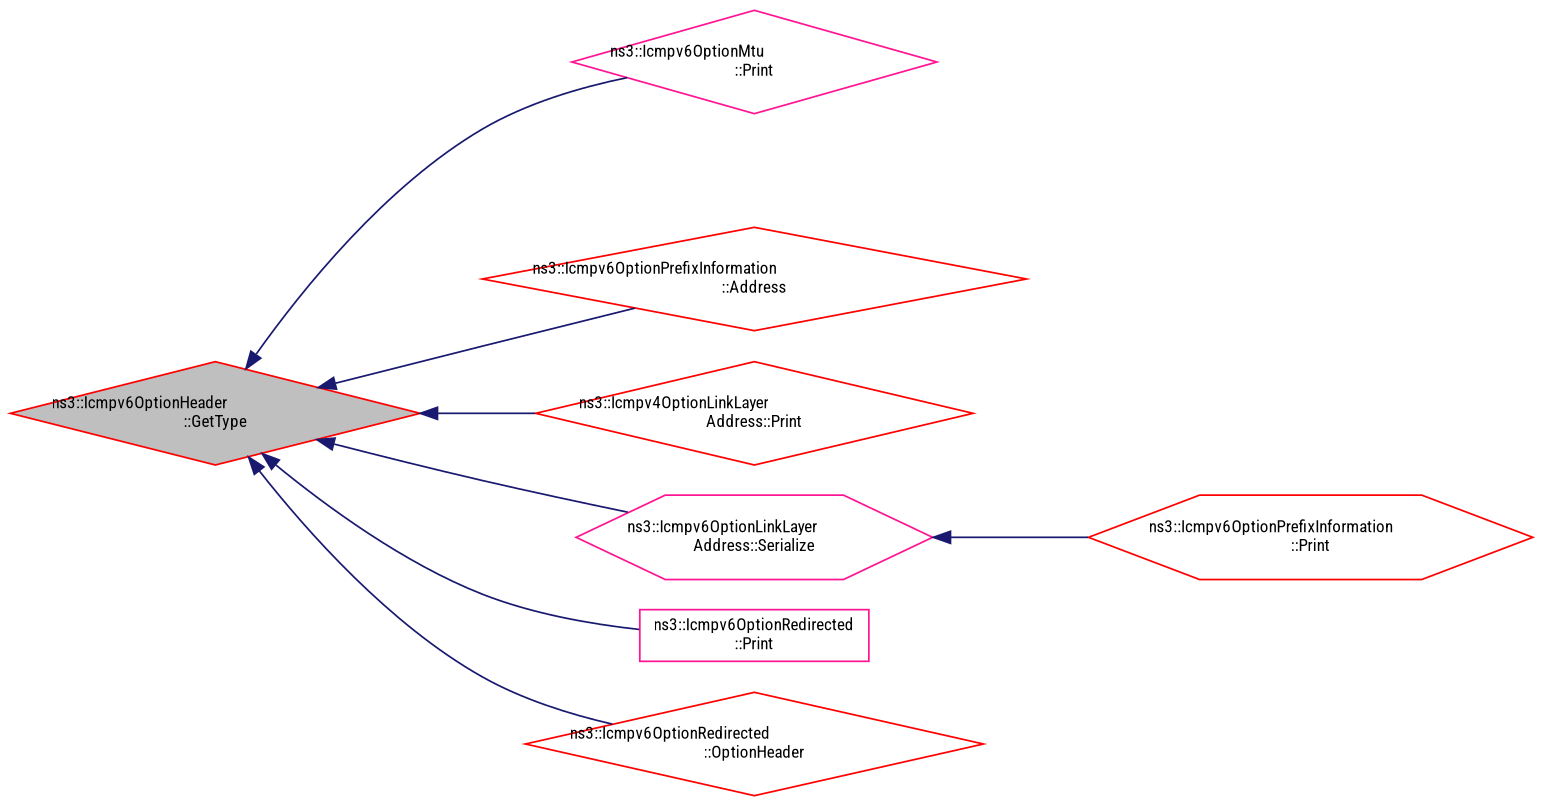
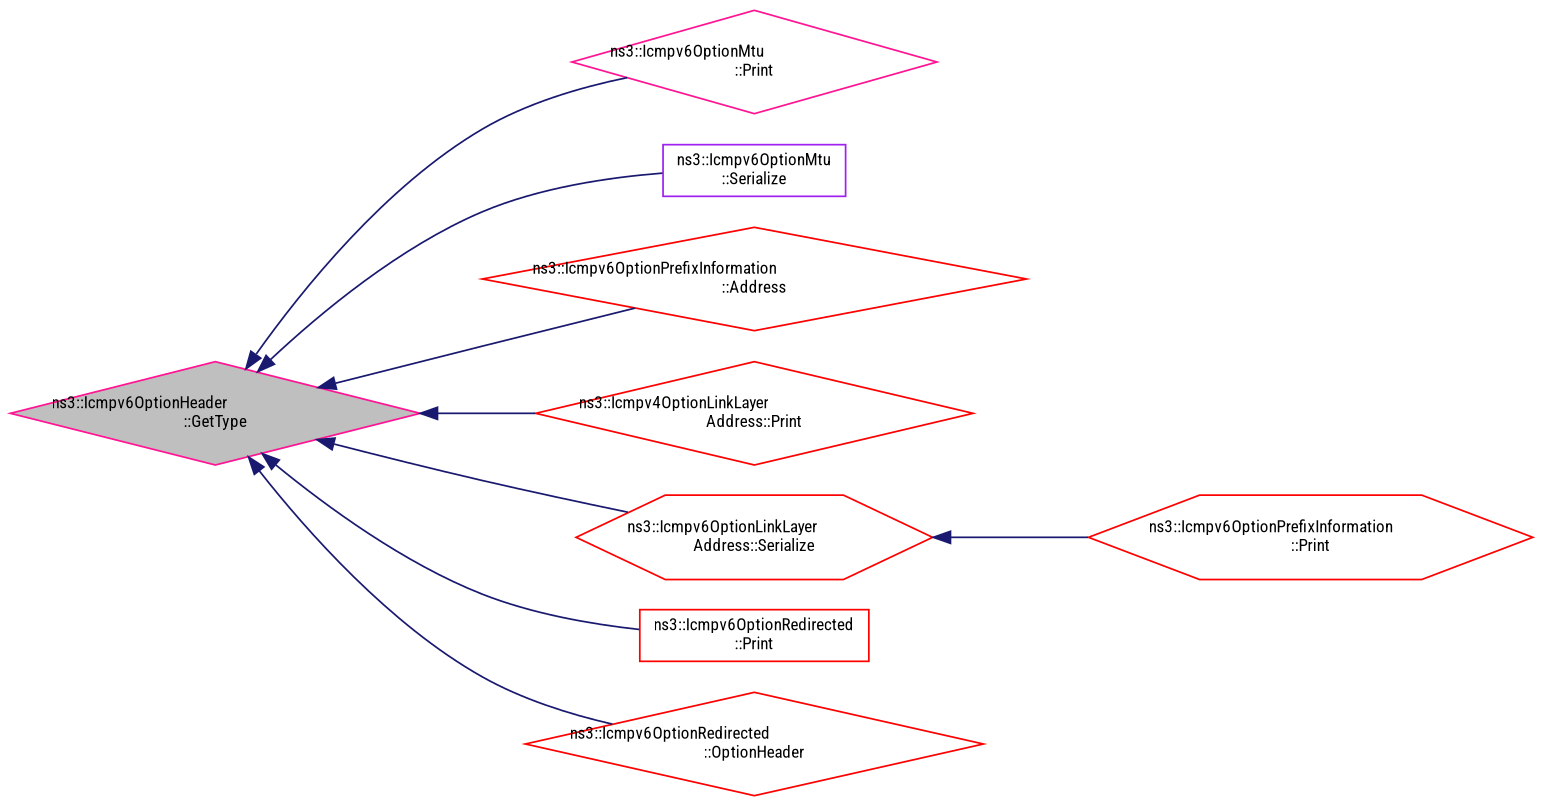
node "ns3::Icmpv6OptionMtu ::Serialize": added
node "ns3::Icmpv6OptionHeader ::GetType": color red -> deeppink
node "ns3::Icmpv6OptionLinkLayer Address::Serialize": color deeppink -> red
node "ns3::Icmpv6OptionRedirected ::Print": color deeppink -> red
